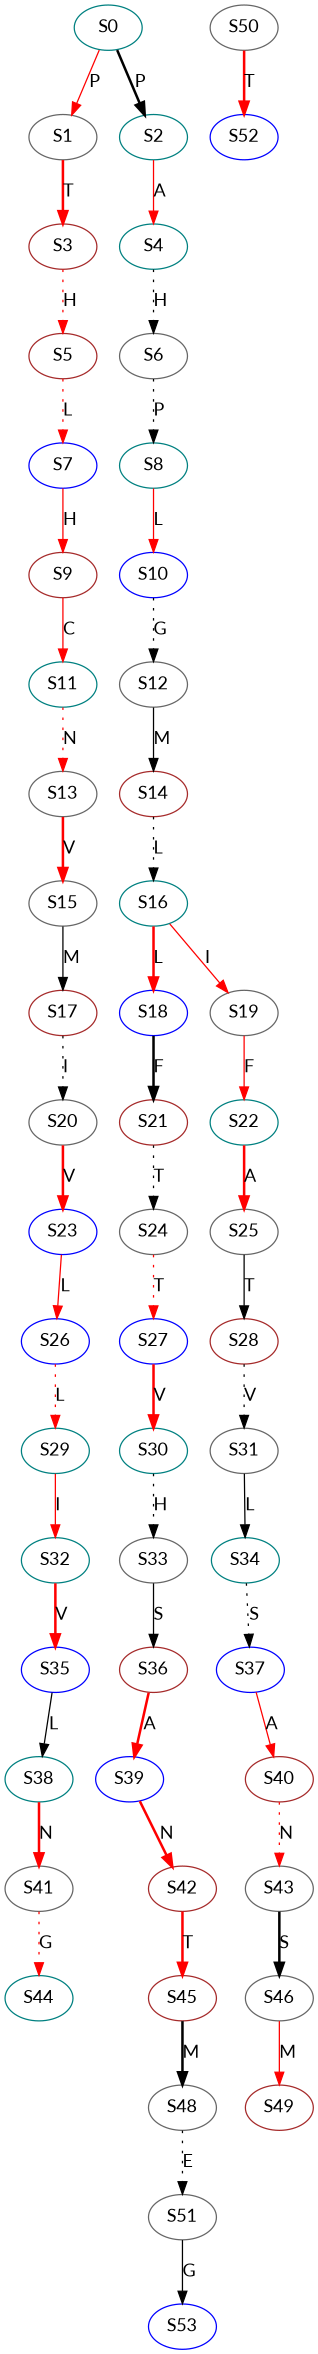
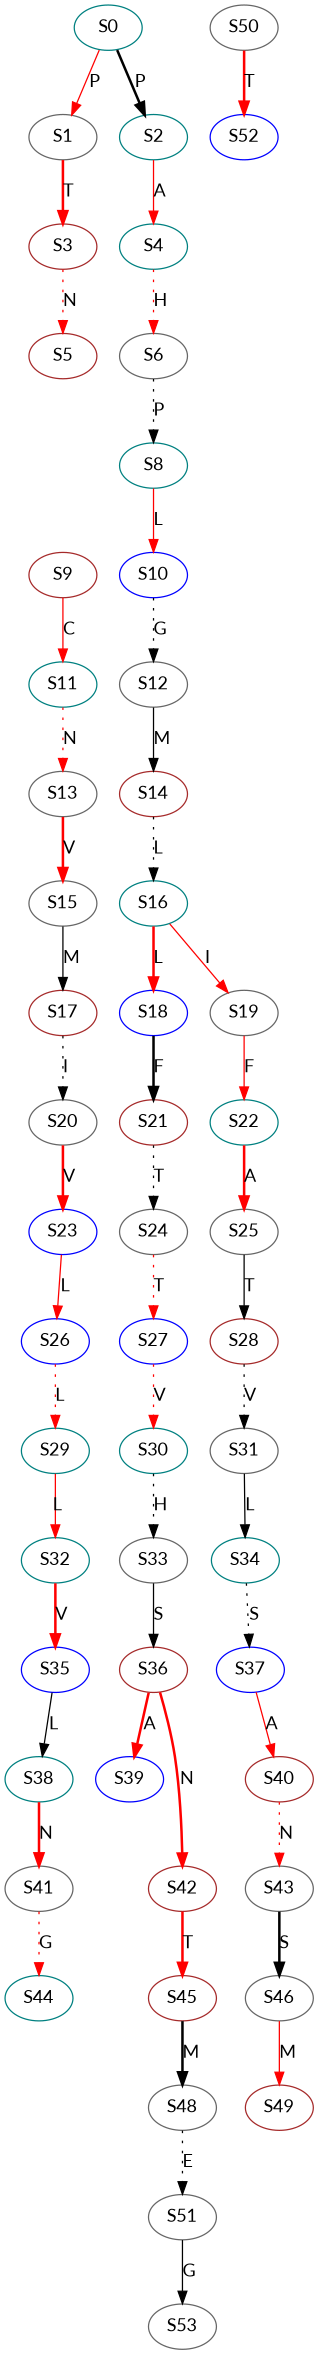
edge "S4" -> "S6": color black -> red
edge "S3" -> "S5": label "H" -> "N"
node "S7": removed
edge "S27" -> "S30": style bold -> dotted
edge "S29" -> "S32": label "I" -> "L"
edge "S39" -> "S42": now "S36" -> "S42"
node "S53": color blue -> gray40
